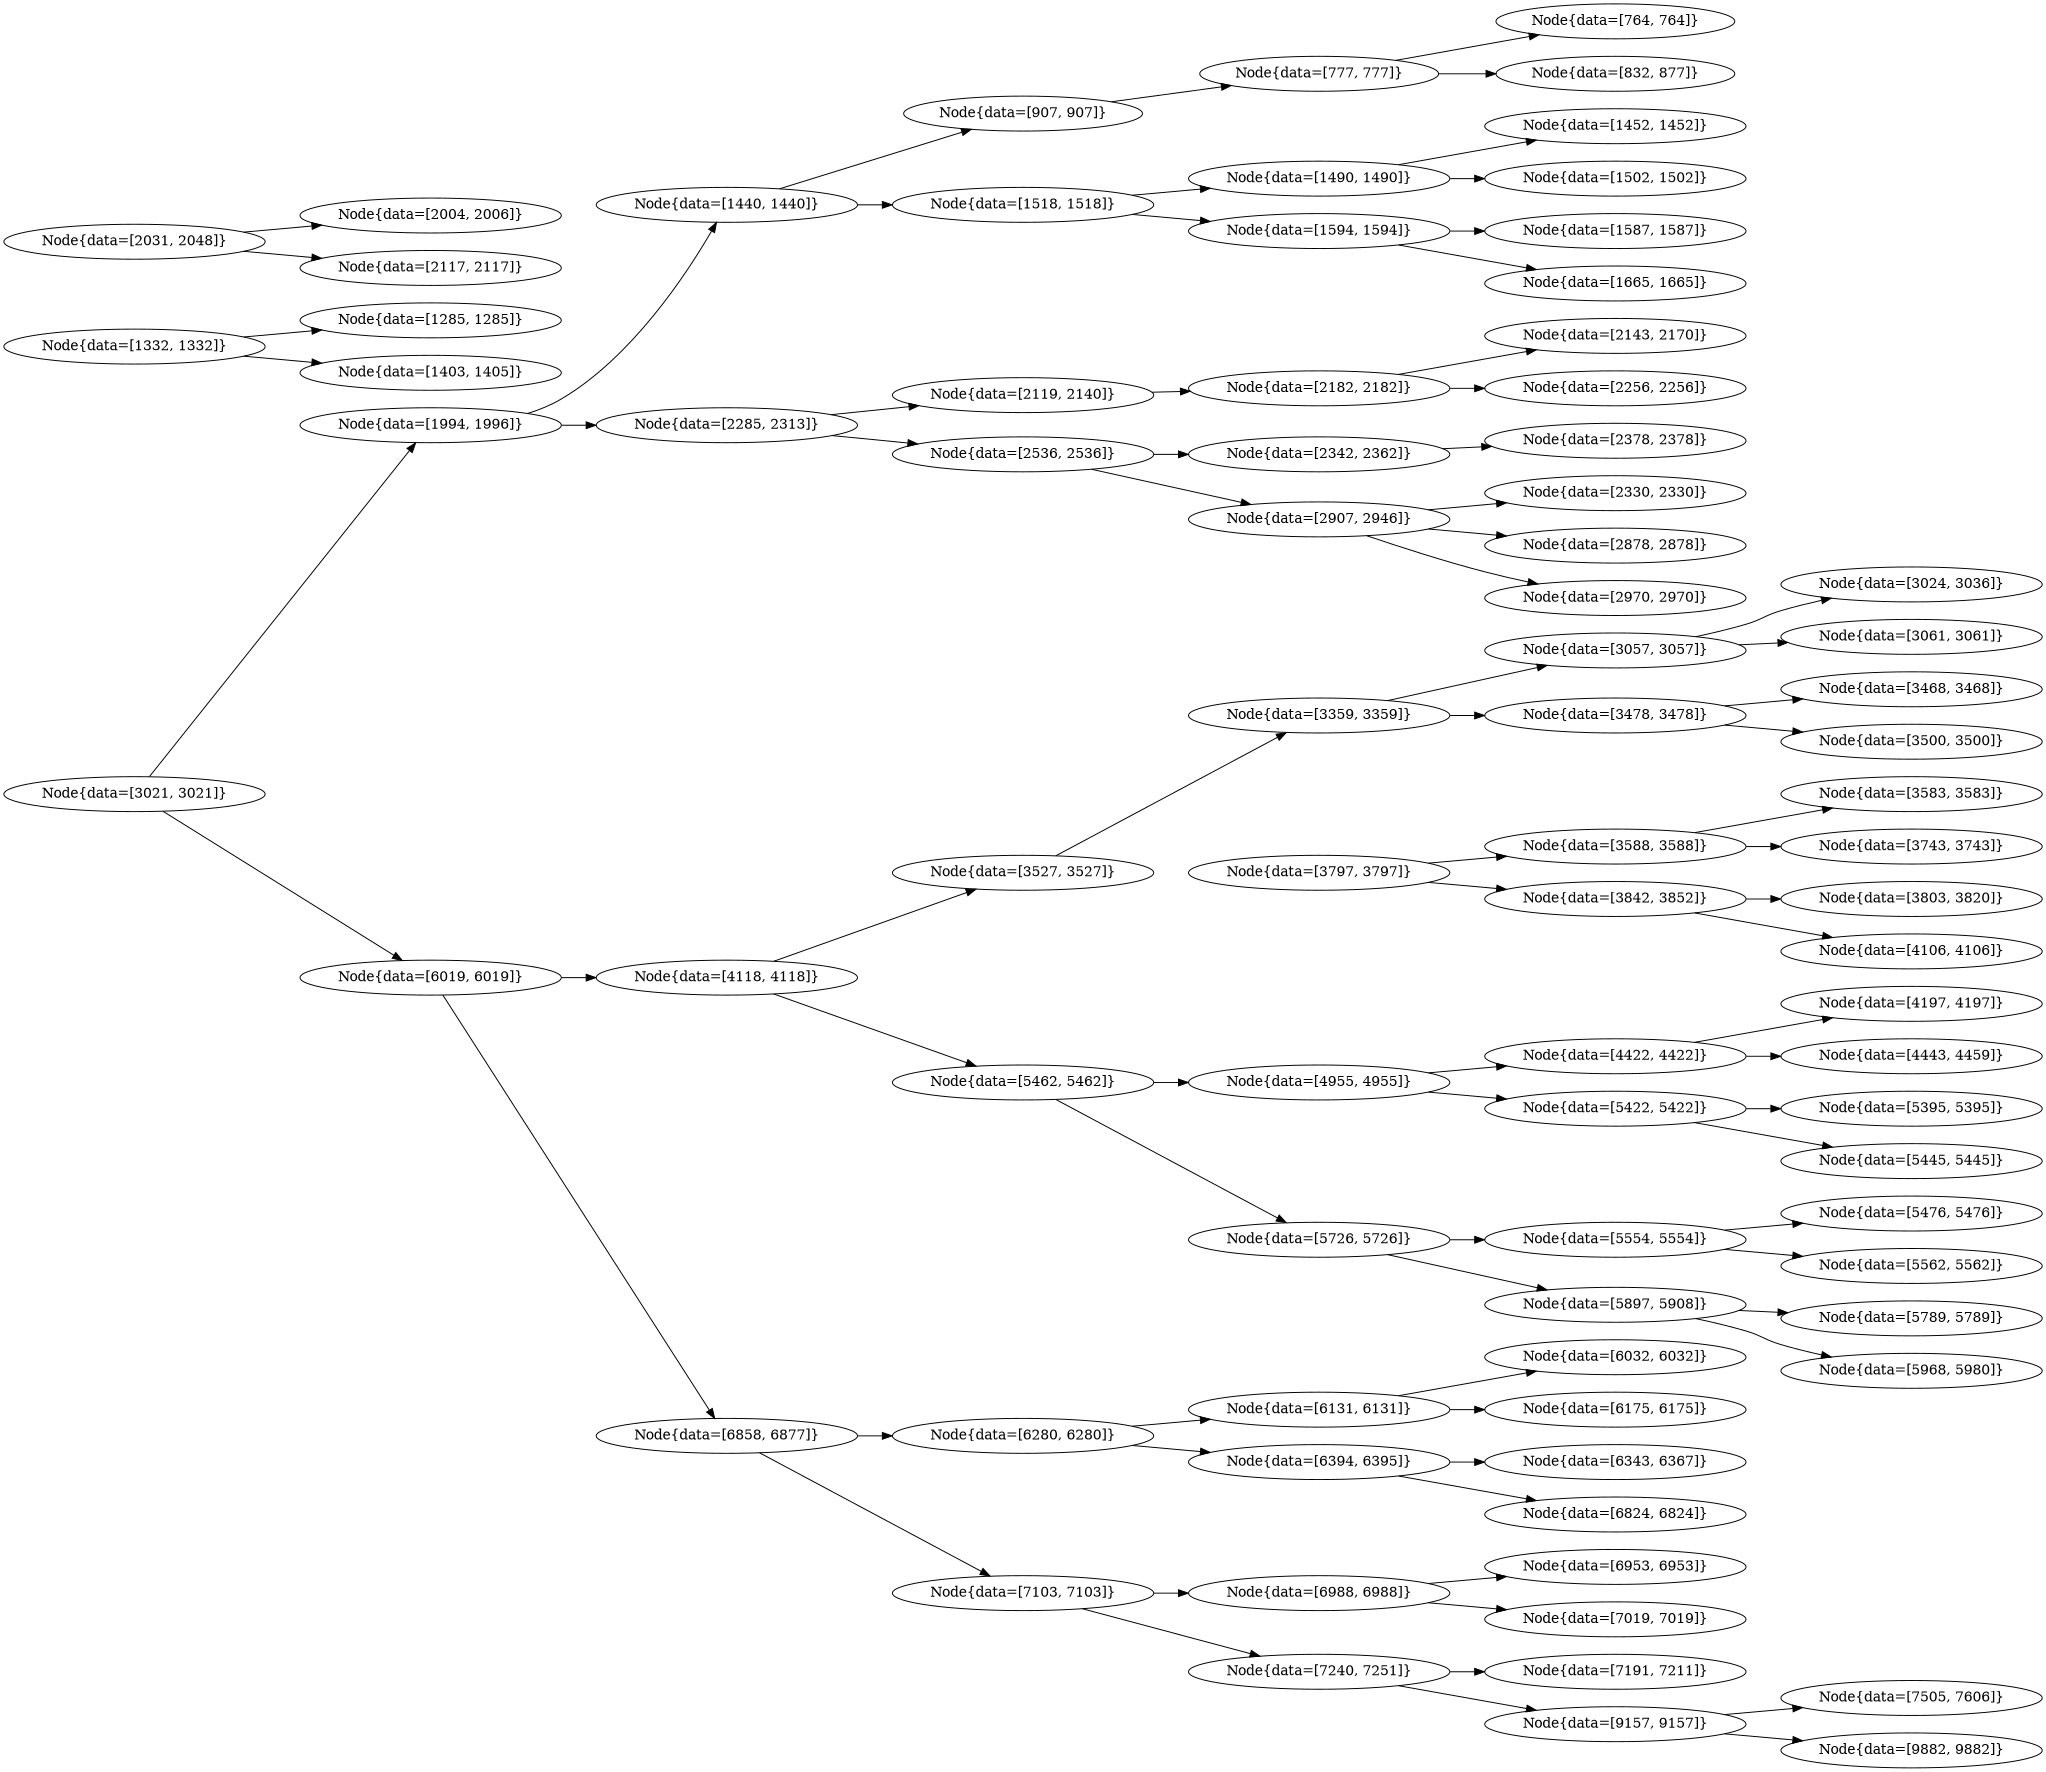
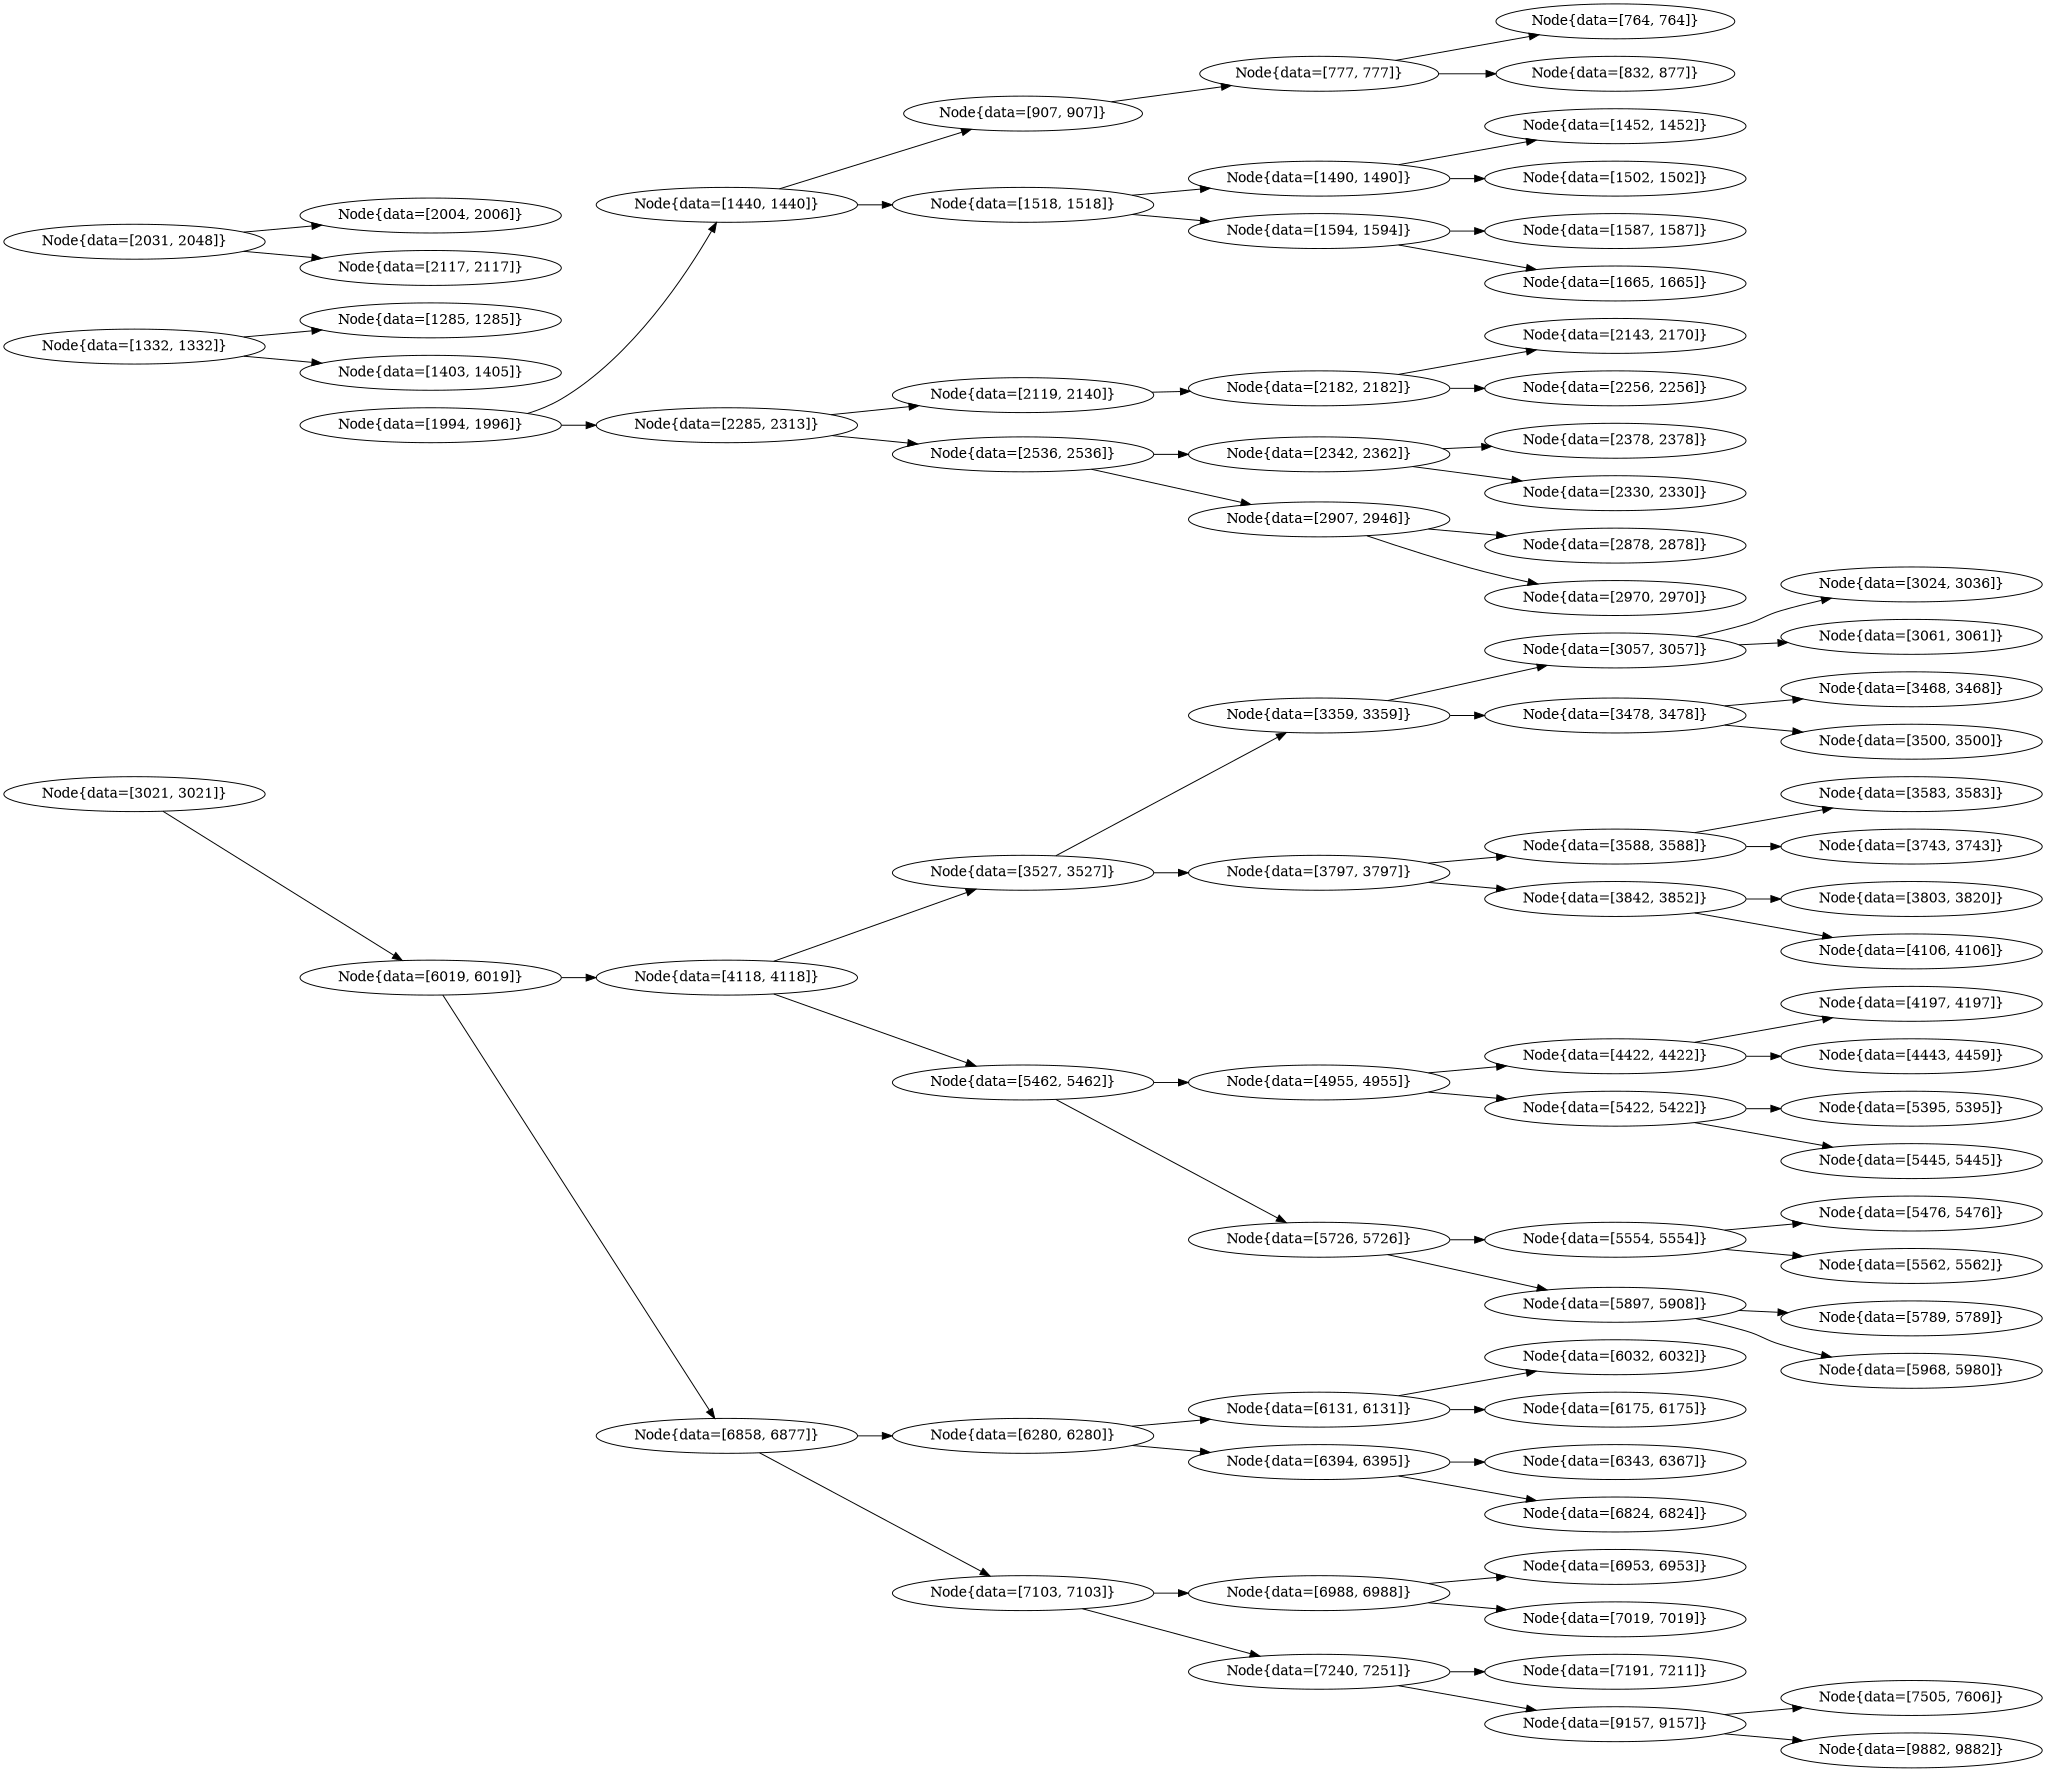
edge "Node{data=[2907, 2946]}" -> "Node{data=[2330, 2330]}": now "Node{data=[2342, 2362]}" -> "Node{data=[2330, 2330]}"
edge "Node{data=[3021, 3021]}" -> "Node{data=[1994, 1996]}": removed
edge "Node{data=[3527, 3527]}" -> "Node{data=[3797, 3797]}": added
